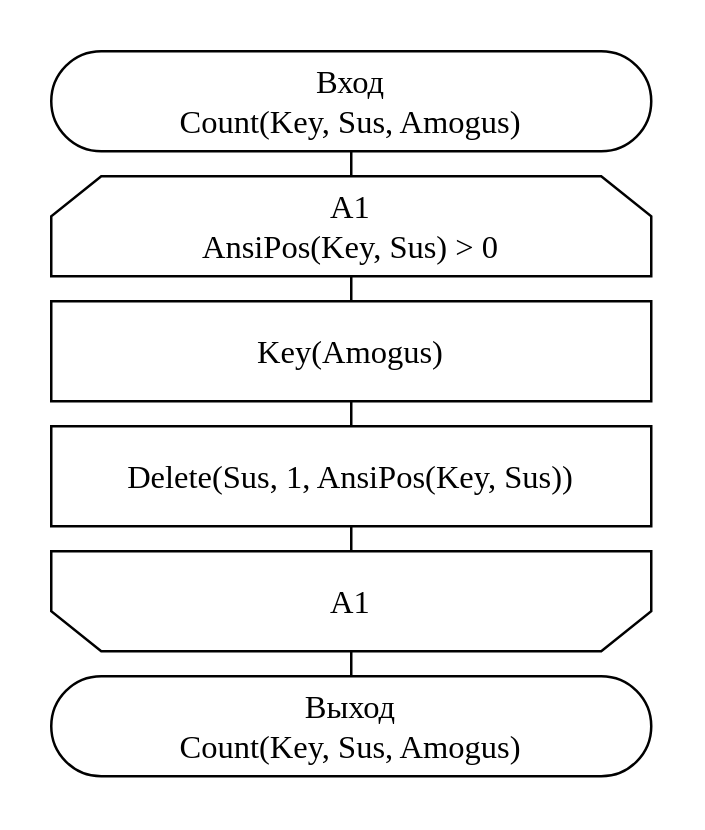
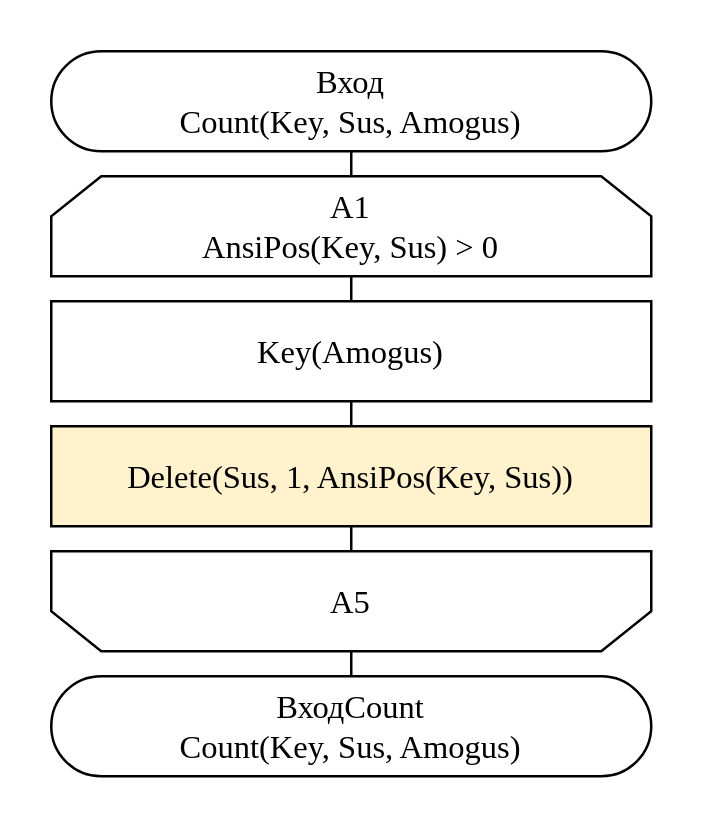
node "Delete(Sus, 1, AnsiPos(Key, Sus))": fillcolor #ffffff -> #fff2cc
node "A1": label "A1" -> "A5"
node "ВыходCount(Key, Sus, Amogus)": label "ВыходCount(Key, Sus, Amogus)" -> "ВходCountCount(Key, Sus, Amogus)"
